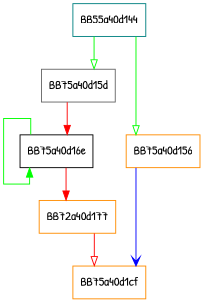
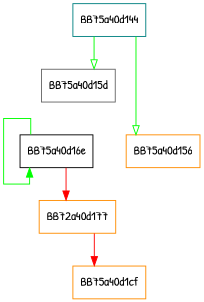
node "BB55a40d144": label "BB55a40d144" -> "BB75a40d144"
edge "BB75a40d15d" -> "BB75a40d16e": removed
edge "BB75a40d156" -> "BB75a40d1cf": removed
edge "BB72a40d177" -> "BB75a40d1cf": arrowhead onormal -> normal
